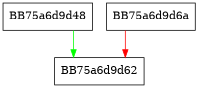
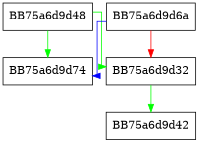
node "BB75a6d9d74": added
node "BB75a6d9d62": label "BB75a6d9d62" -> "BB75a6d9d32"
node "BB75a6d9d42": added
